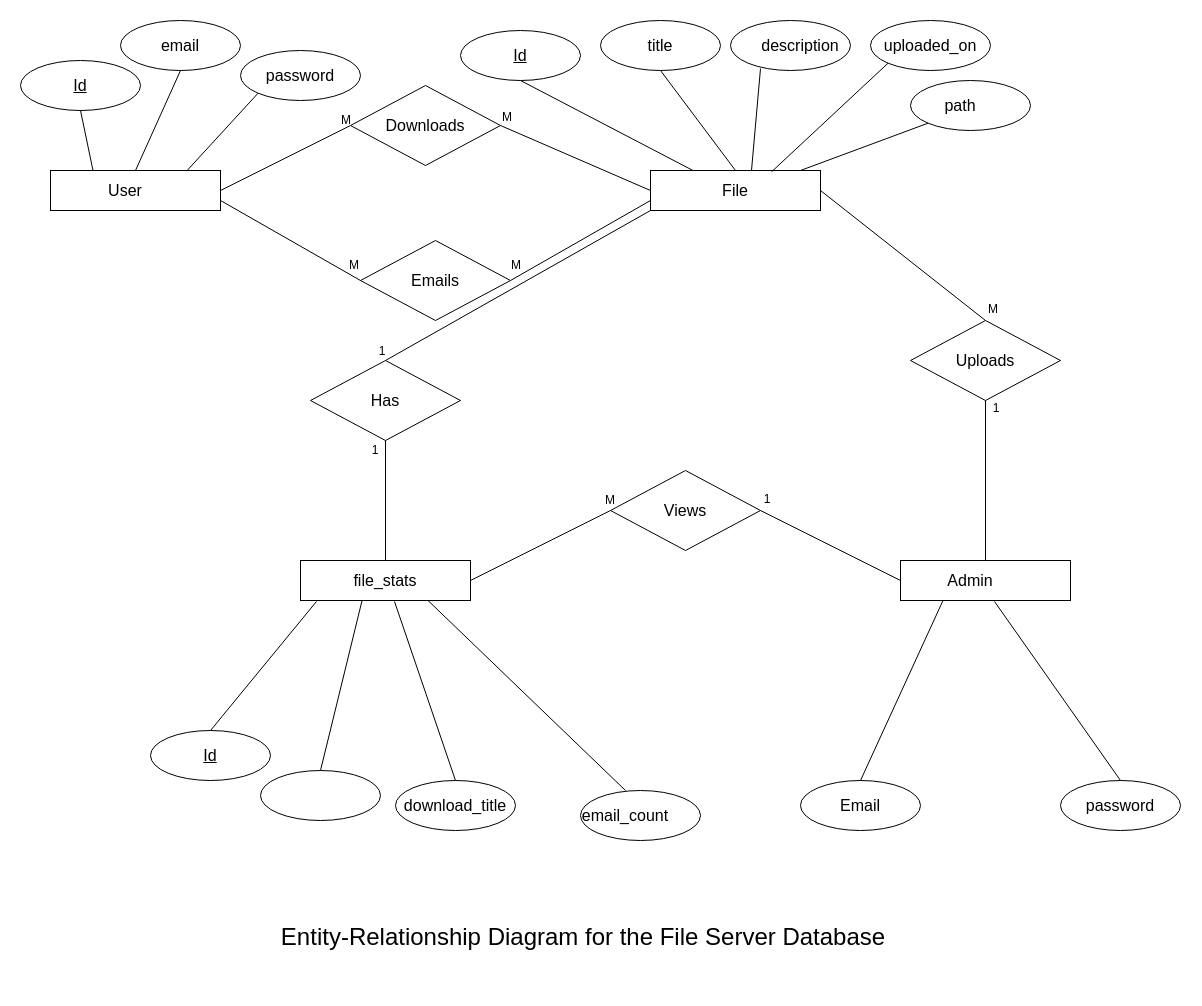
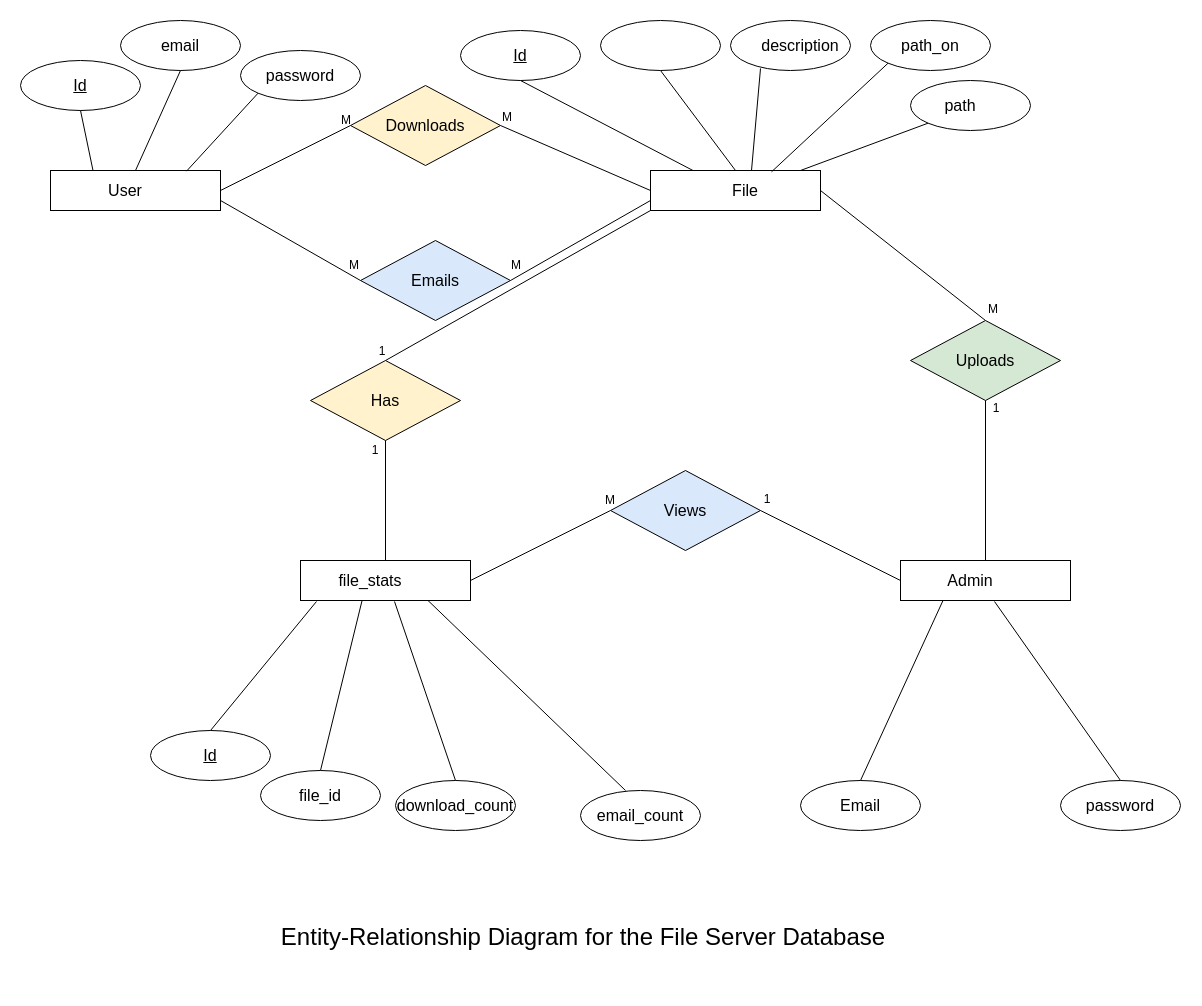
node "title": removed
node "uploaded_on": label "uploaded_on" -> "path_on"
node "Downloads": fillcolor #ffffff -> #fff2cc
node "File": moved (736, 191) -> (746, 191)
node "Emails": fillcolor #ffffff -> #dae8fc
node "Uploads": fillcolor #ffffff -> #d5e8d4
node "Has": fillcolor #ffffff -> #fff2cc
node "Views": fillcolor #ffffff -> #dae8fc
node "file_stats": moved (386, 581) -> (371, 581)
node "file_id": added
node "download_title": label "download_title" -> "download_count"
node "email_count": moved (626, 816) -> (641, 816)
